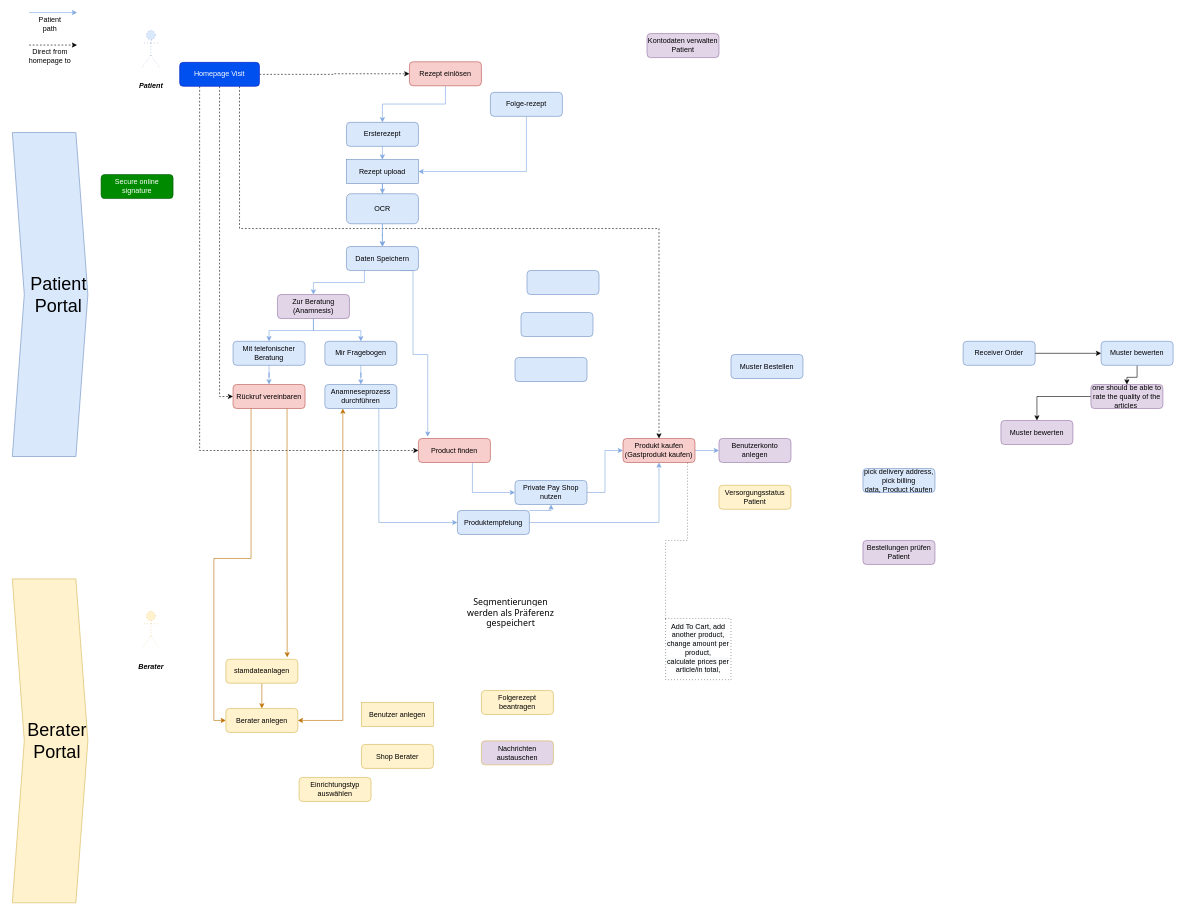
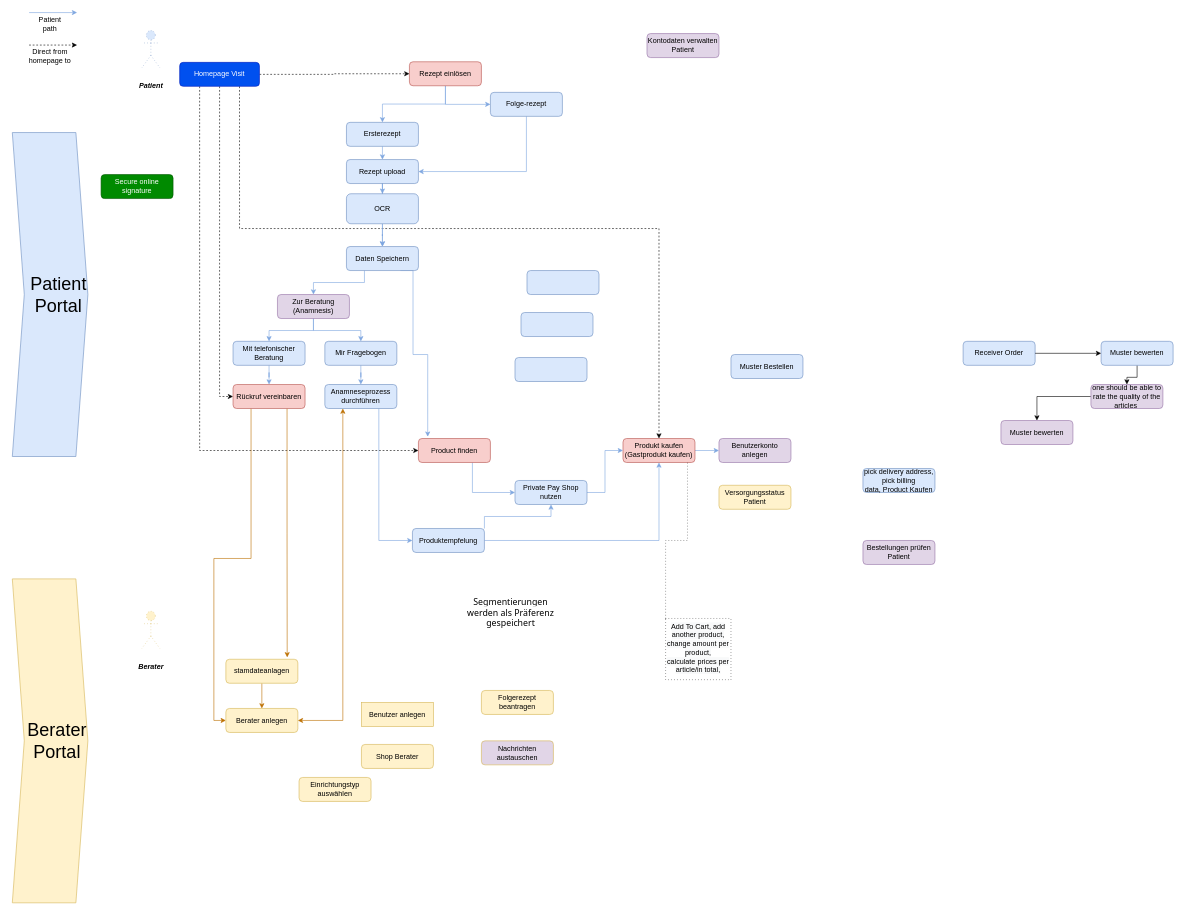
edge "Rezept einlösen" -> "Folge-rezept": added
node "Rezept upload": shape rectangle -> rounded rectangle
node "Produktempfelung": moved (494, 522) -> (449, 540)
